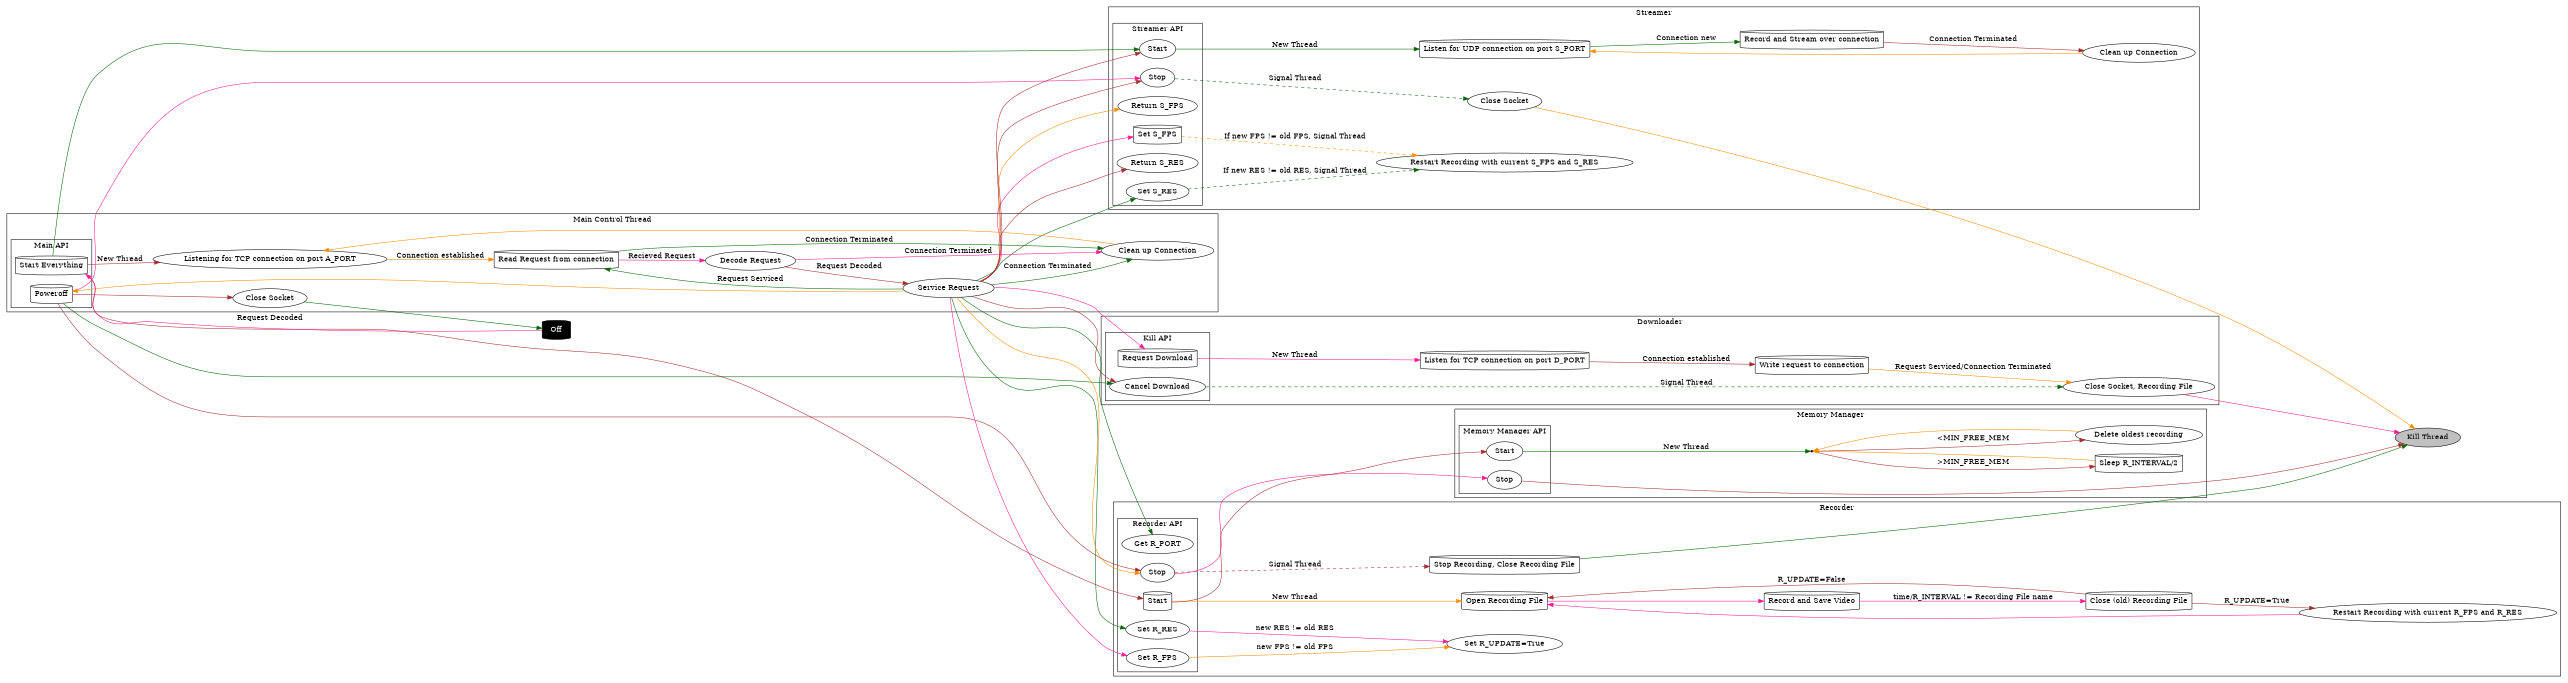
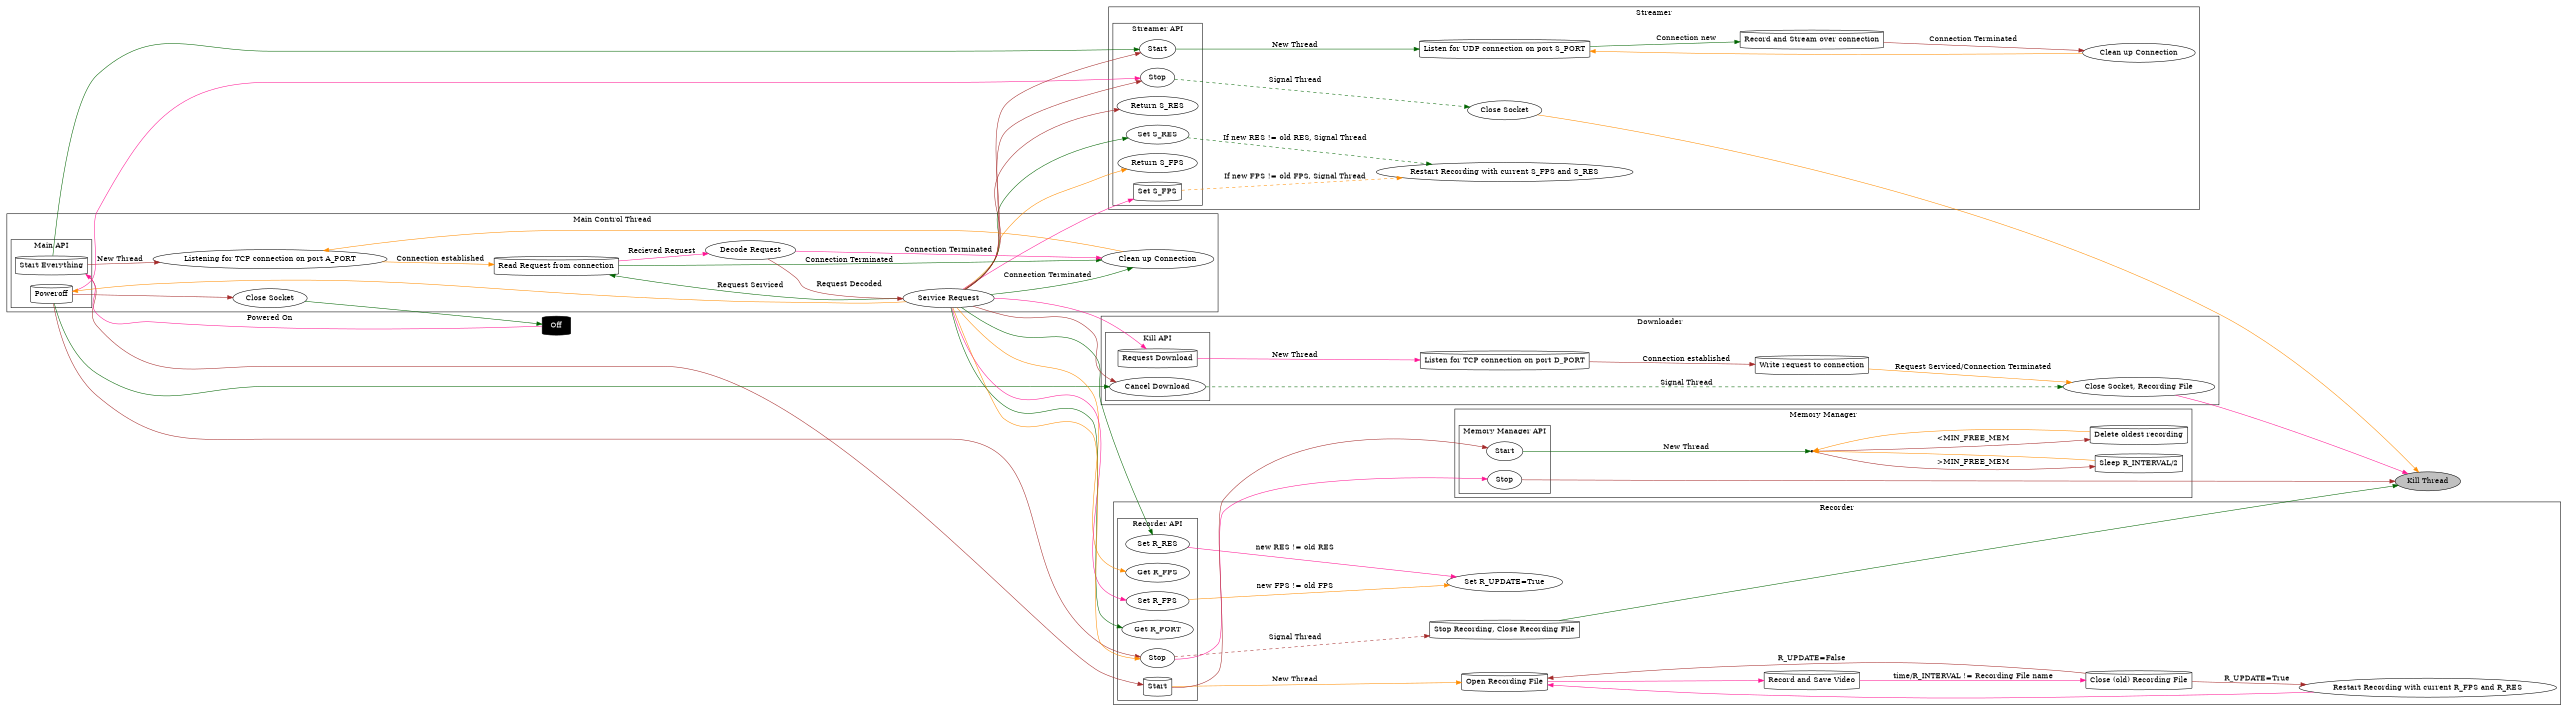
edge "Off" -> "Start Everything": label "Request Decoded" -> "Powered On"
node "Delete oldest recording": shape ellipse -> cylinder
node "Get R_FPS": added
